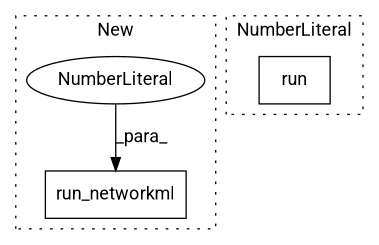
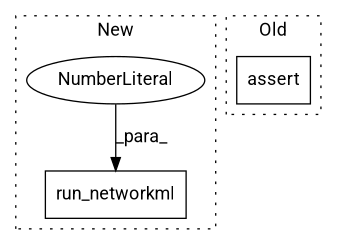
cluster "NumberLiteral": label "NumberLiteral" -> "Old"
node "run": label "run" -> "assert"
